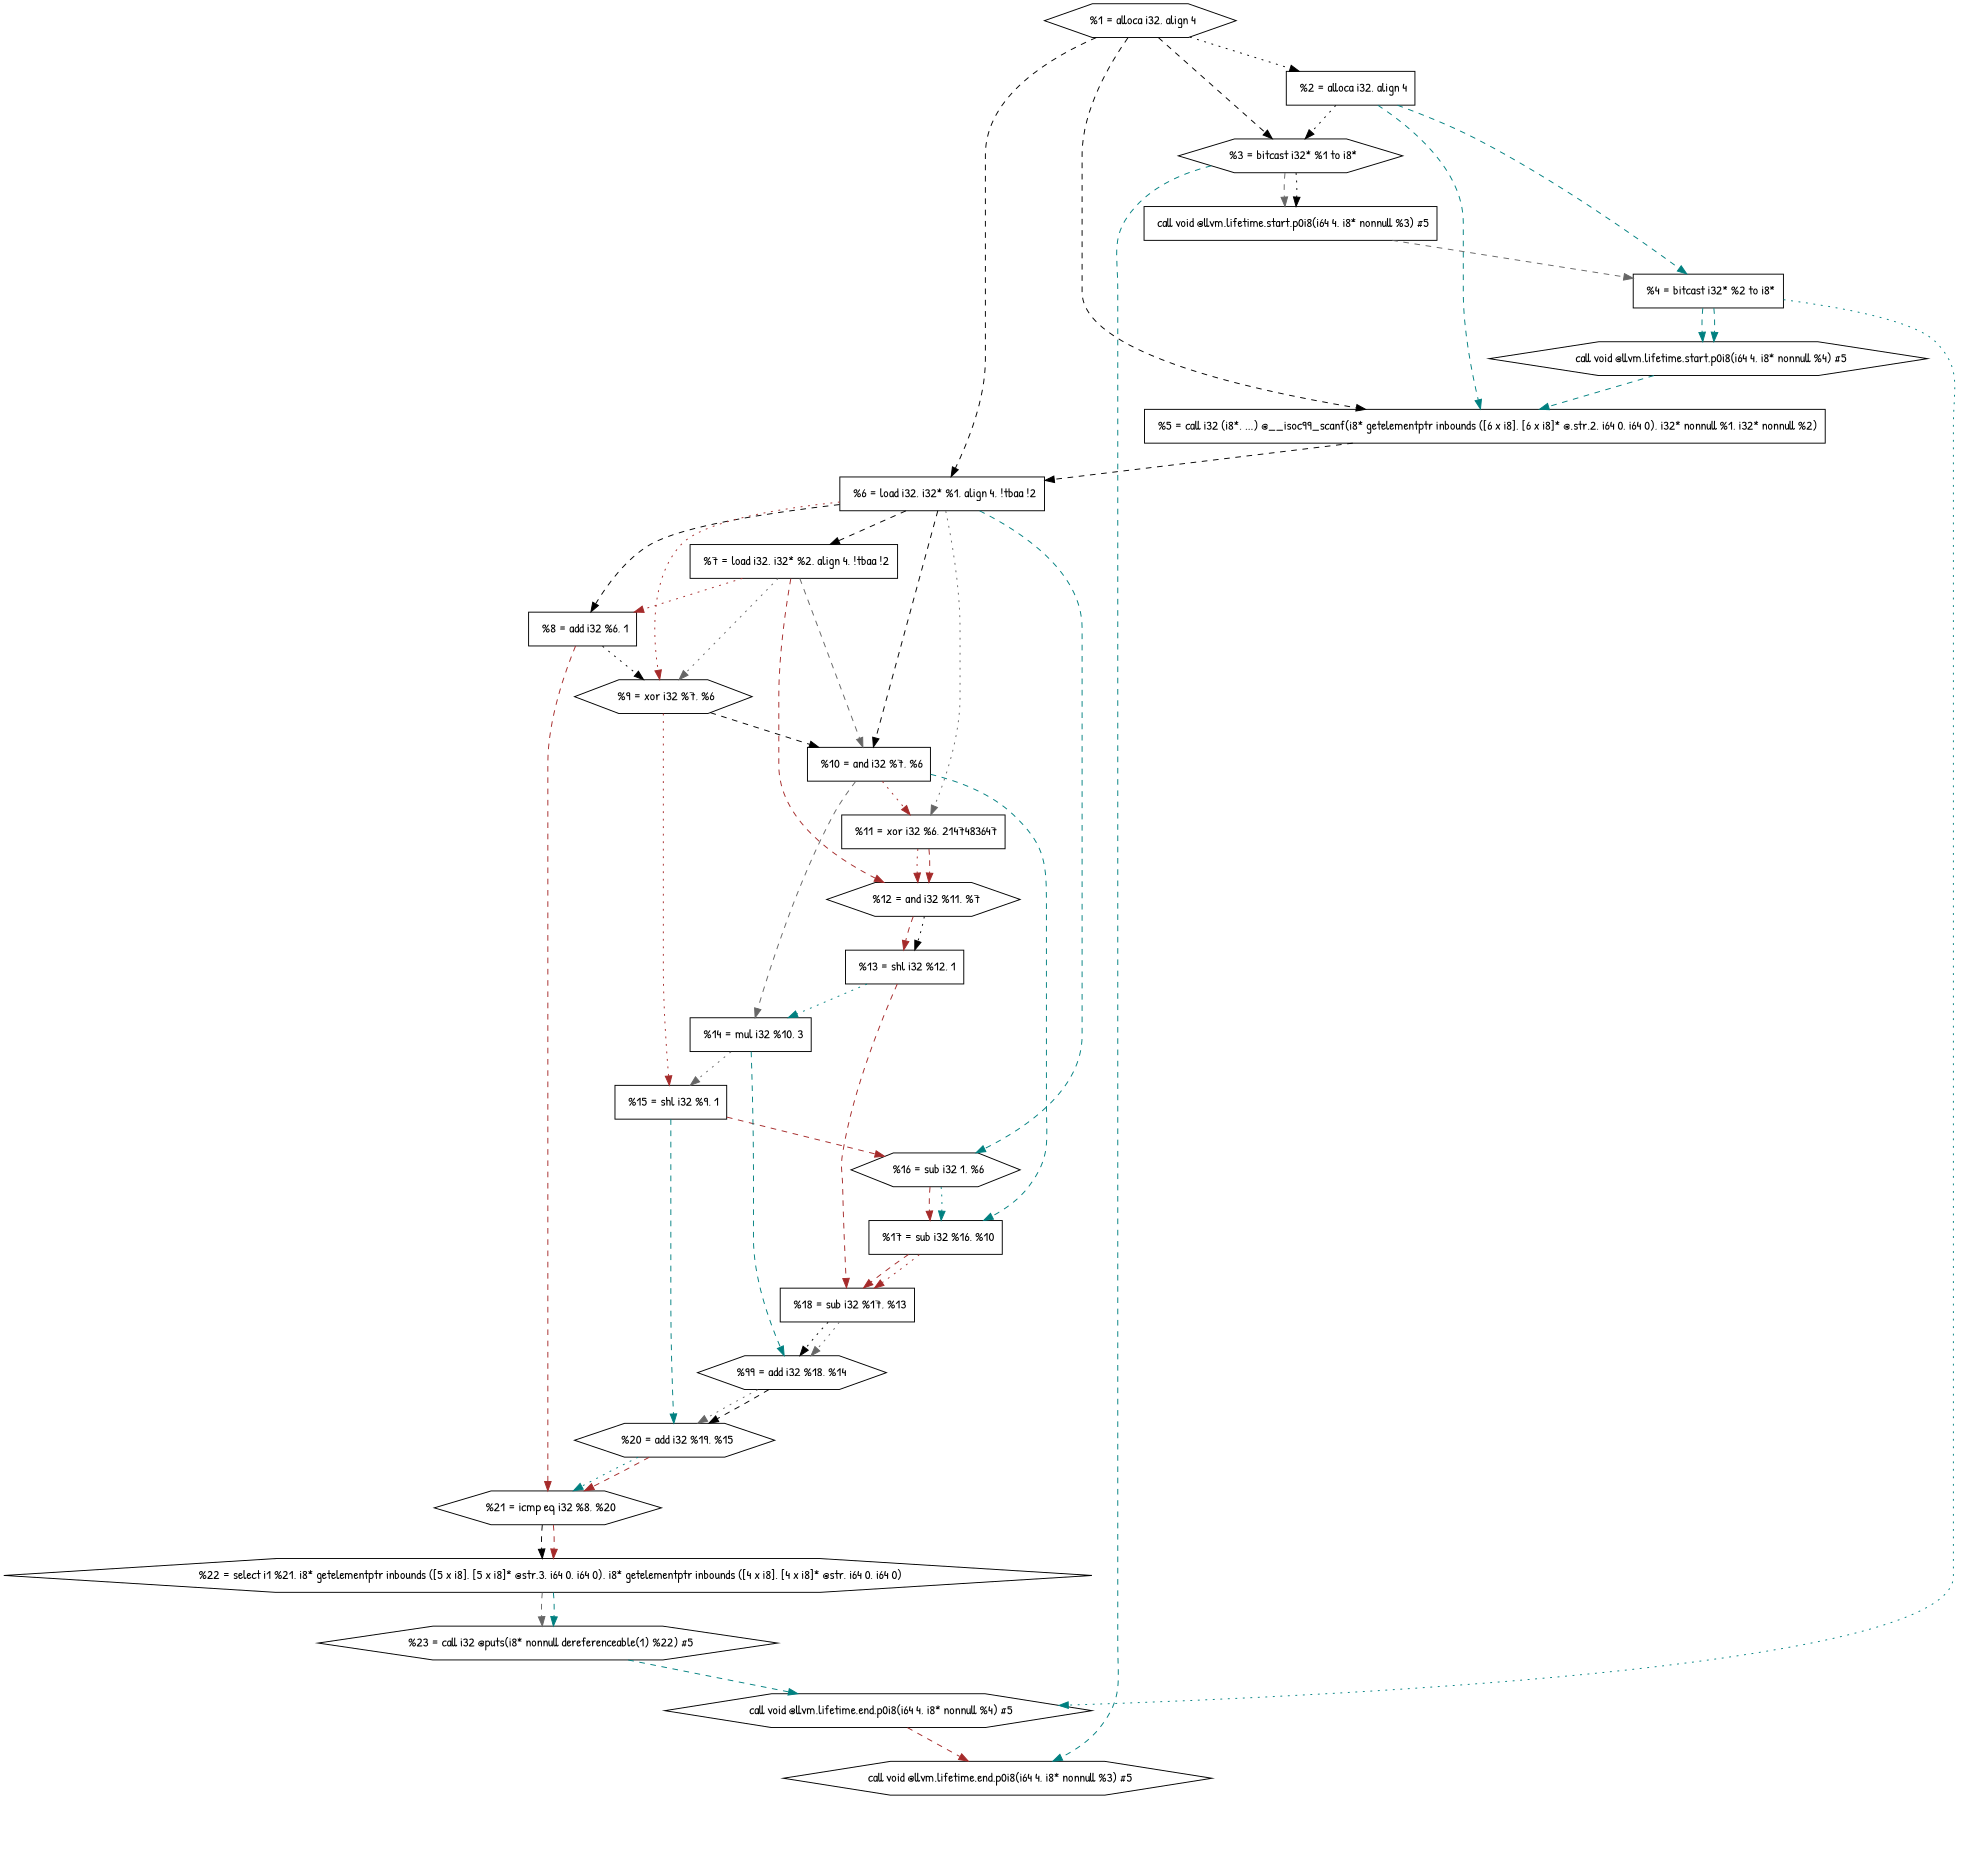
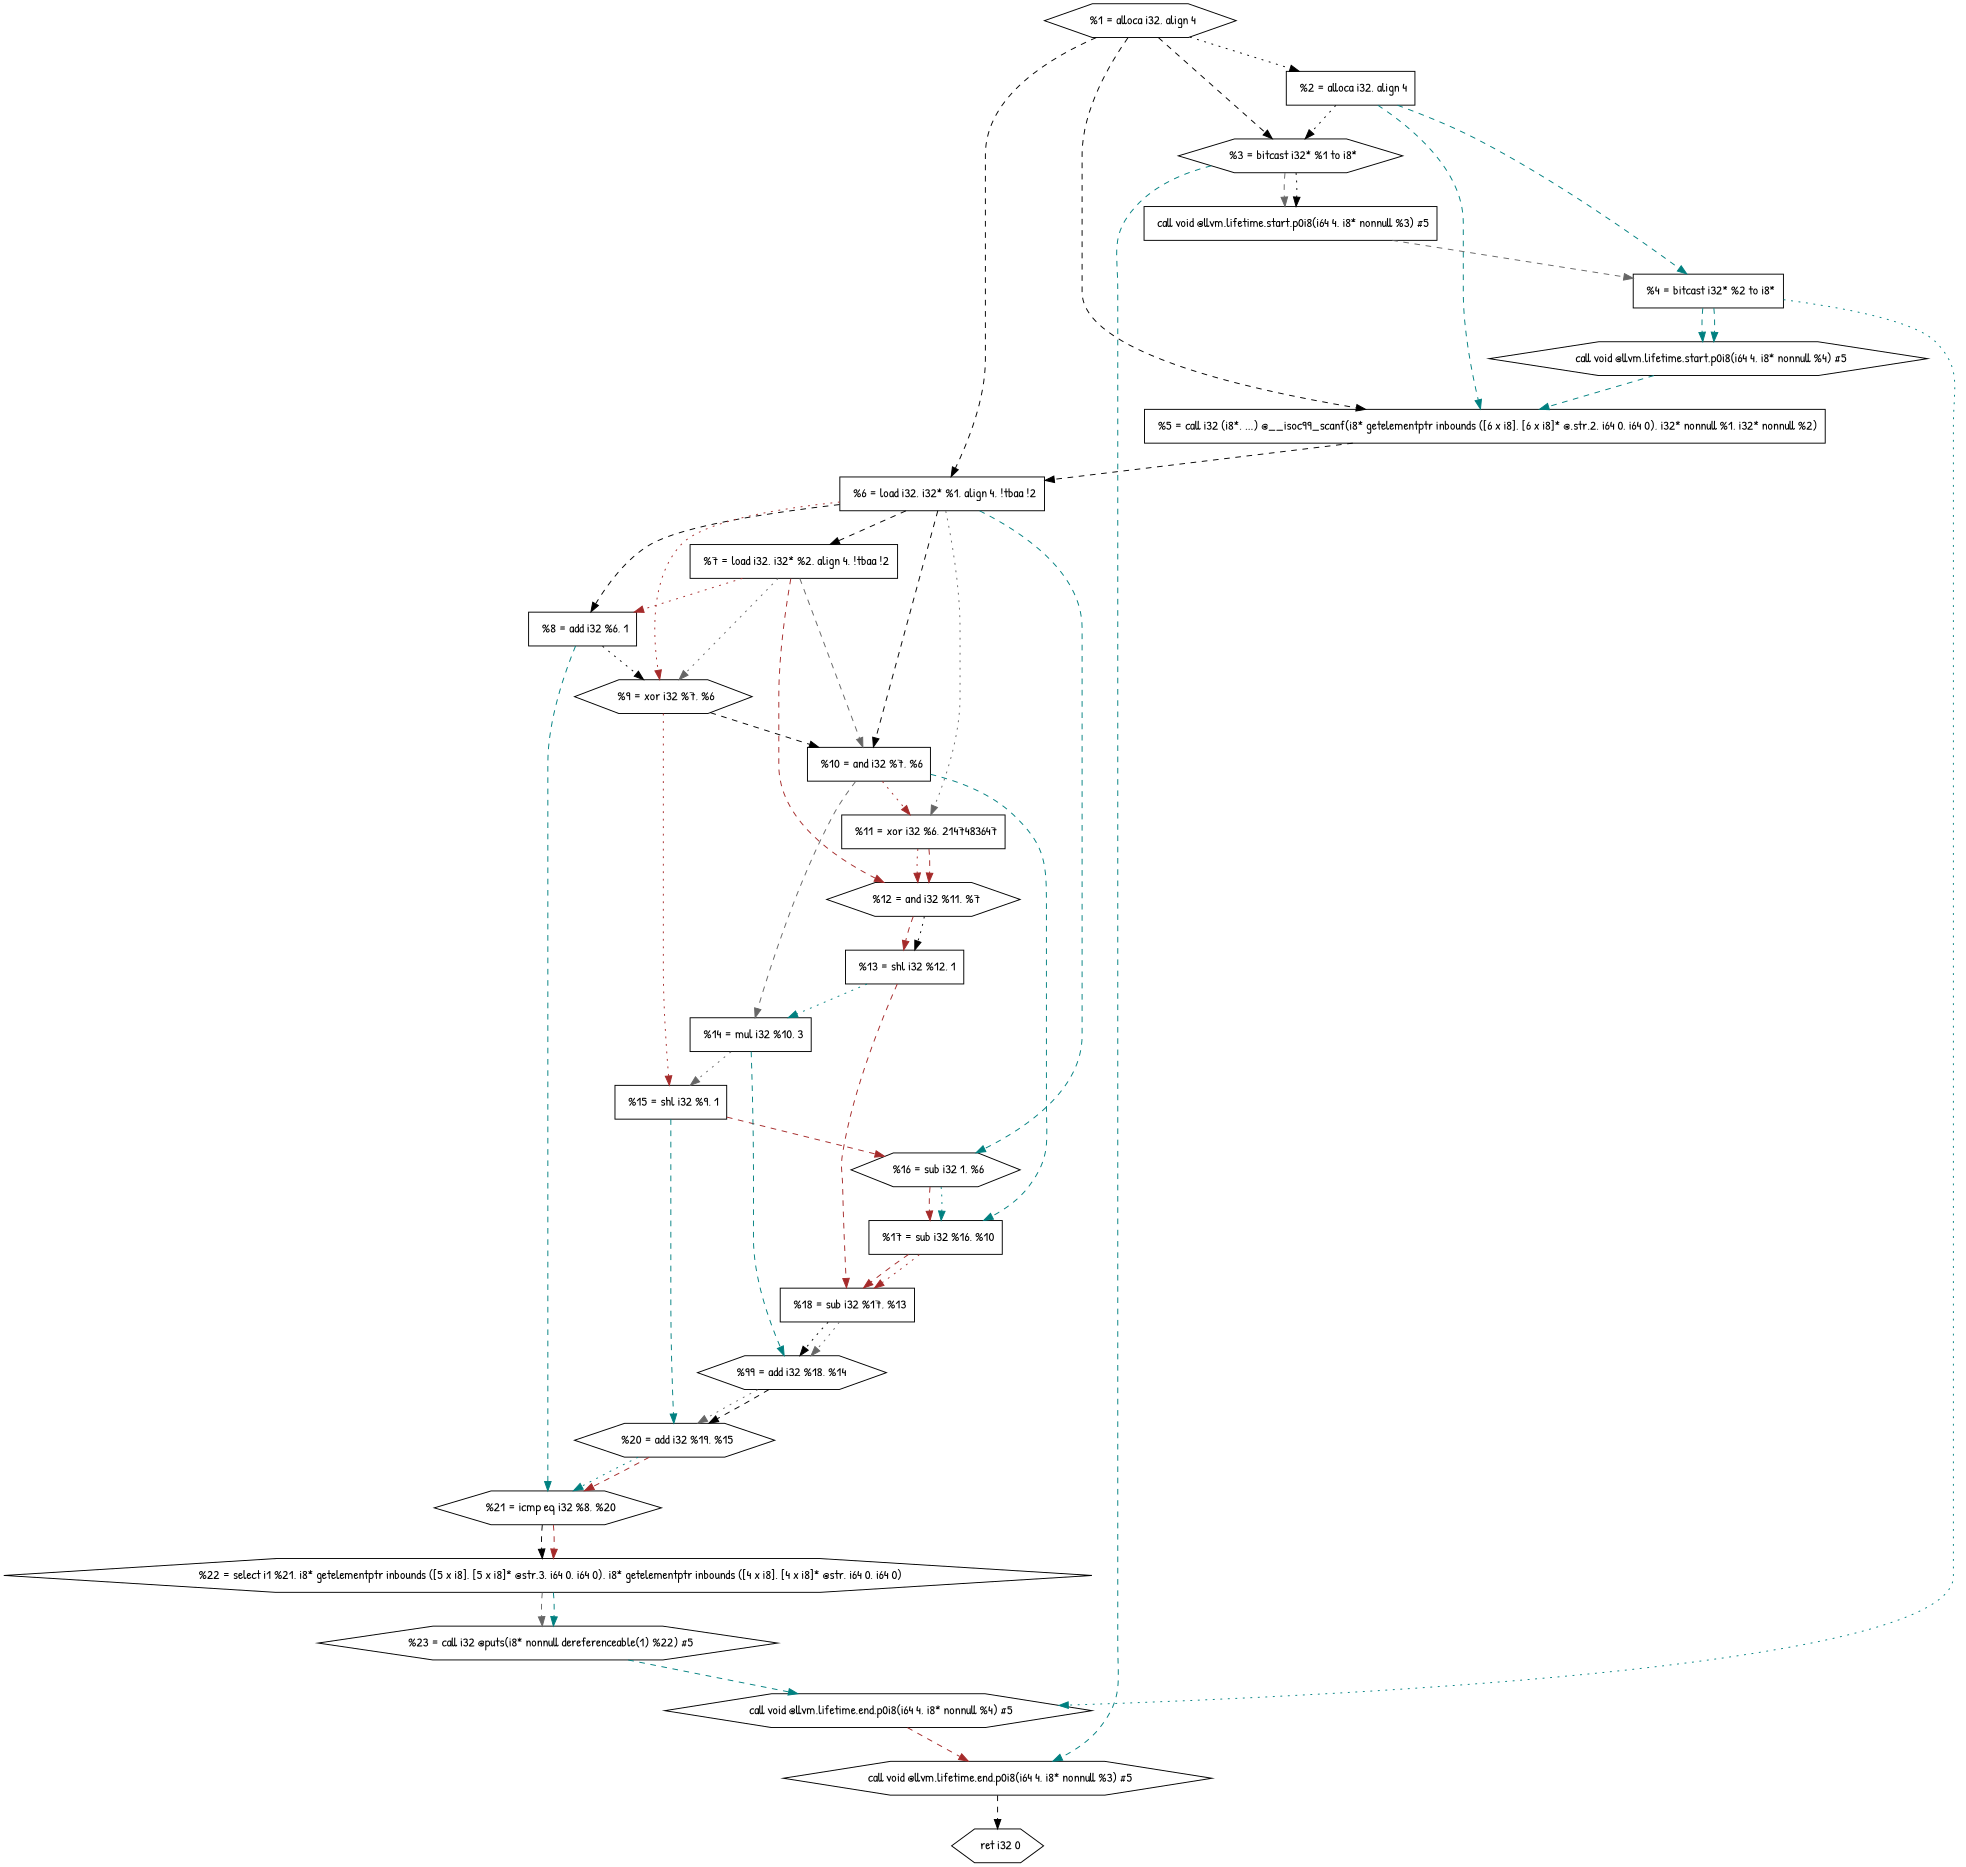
edge "%8 = add i32 %6, 1" -> "%21 = icmp eq i32 %8, %20": color brown -> teal
node "ret i32 0": added
